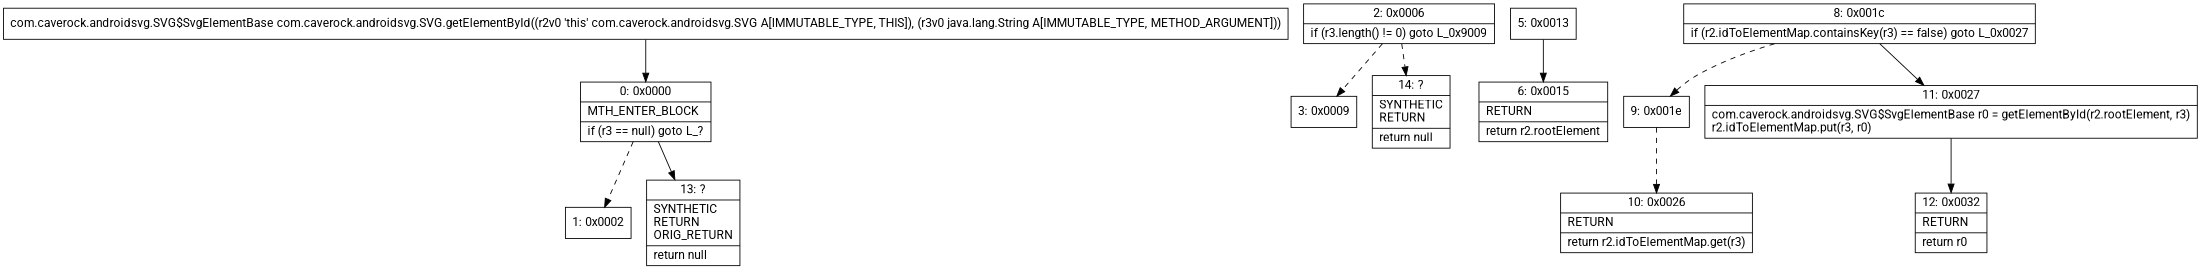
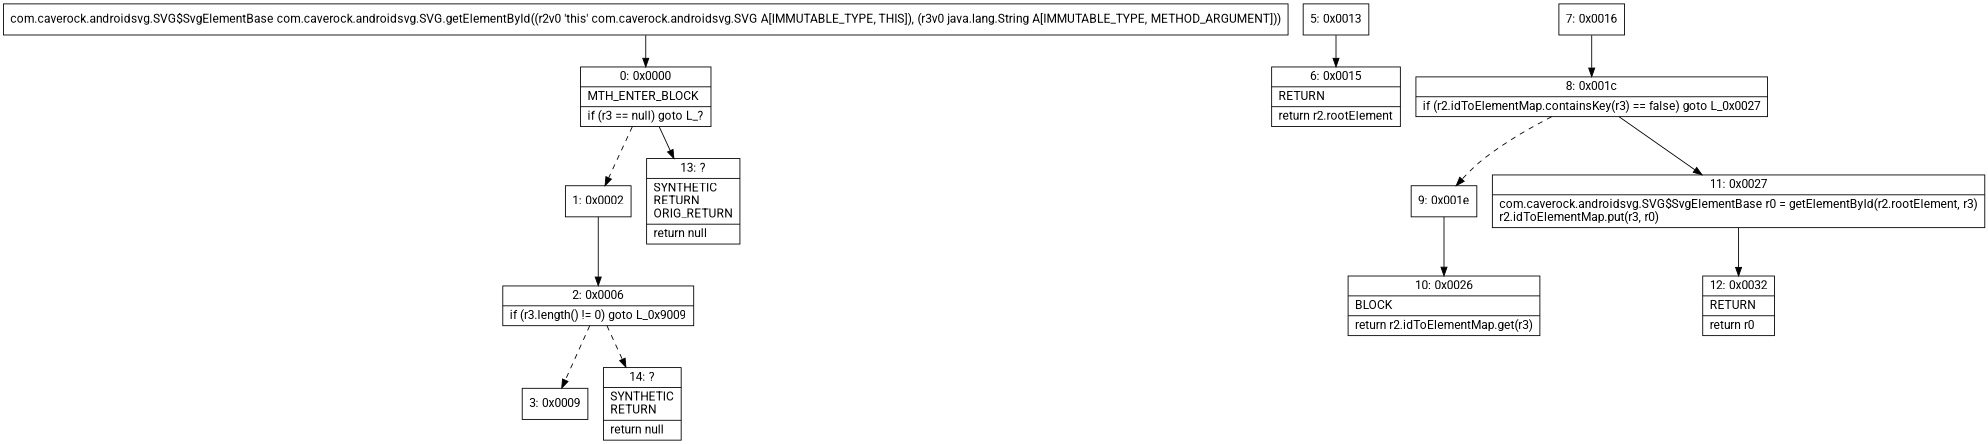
node "7: 0x0016": added
edge "9: 0x001e" -> "10: 0x0026": style dashed -> solid
node "10: 0x0026": text "RETURN" -> "BLOCK"
edge "1: 0x0002" -> "2: 0x0006": added
